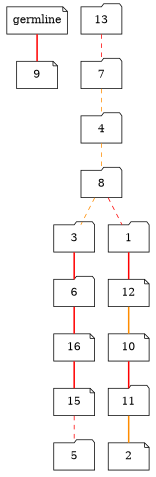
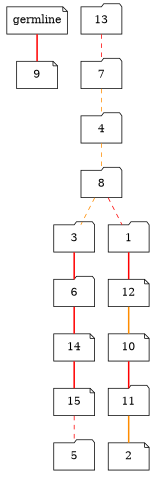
node "16": label "16" -> "14"
